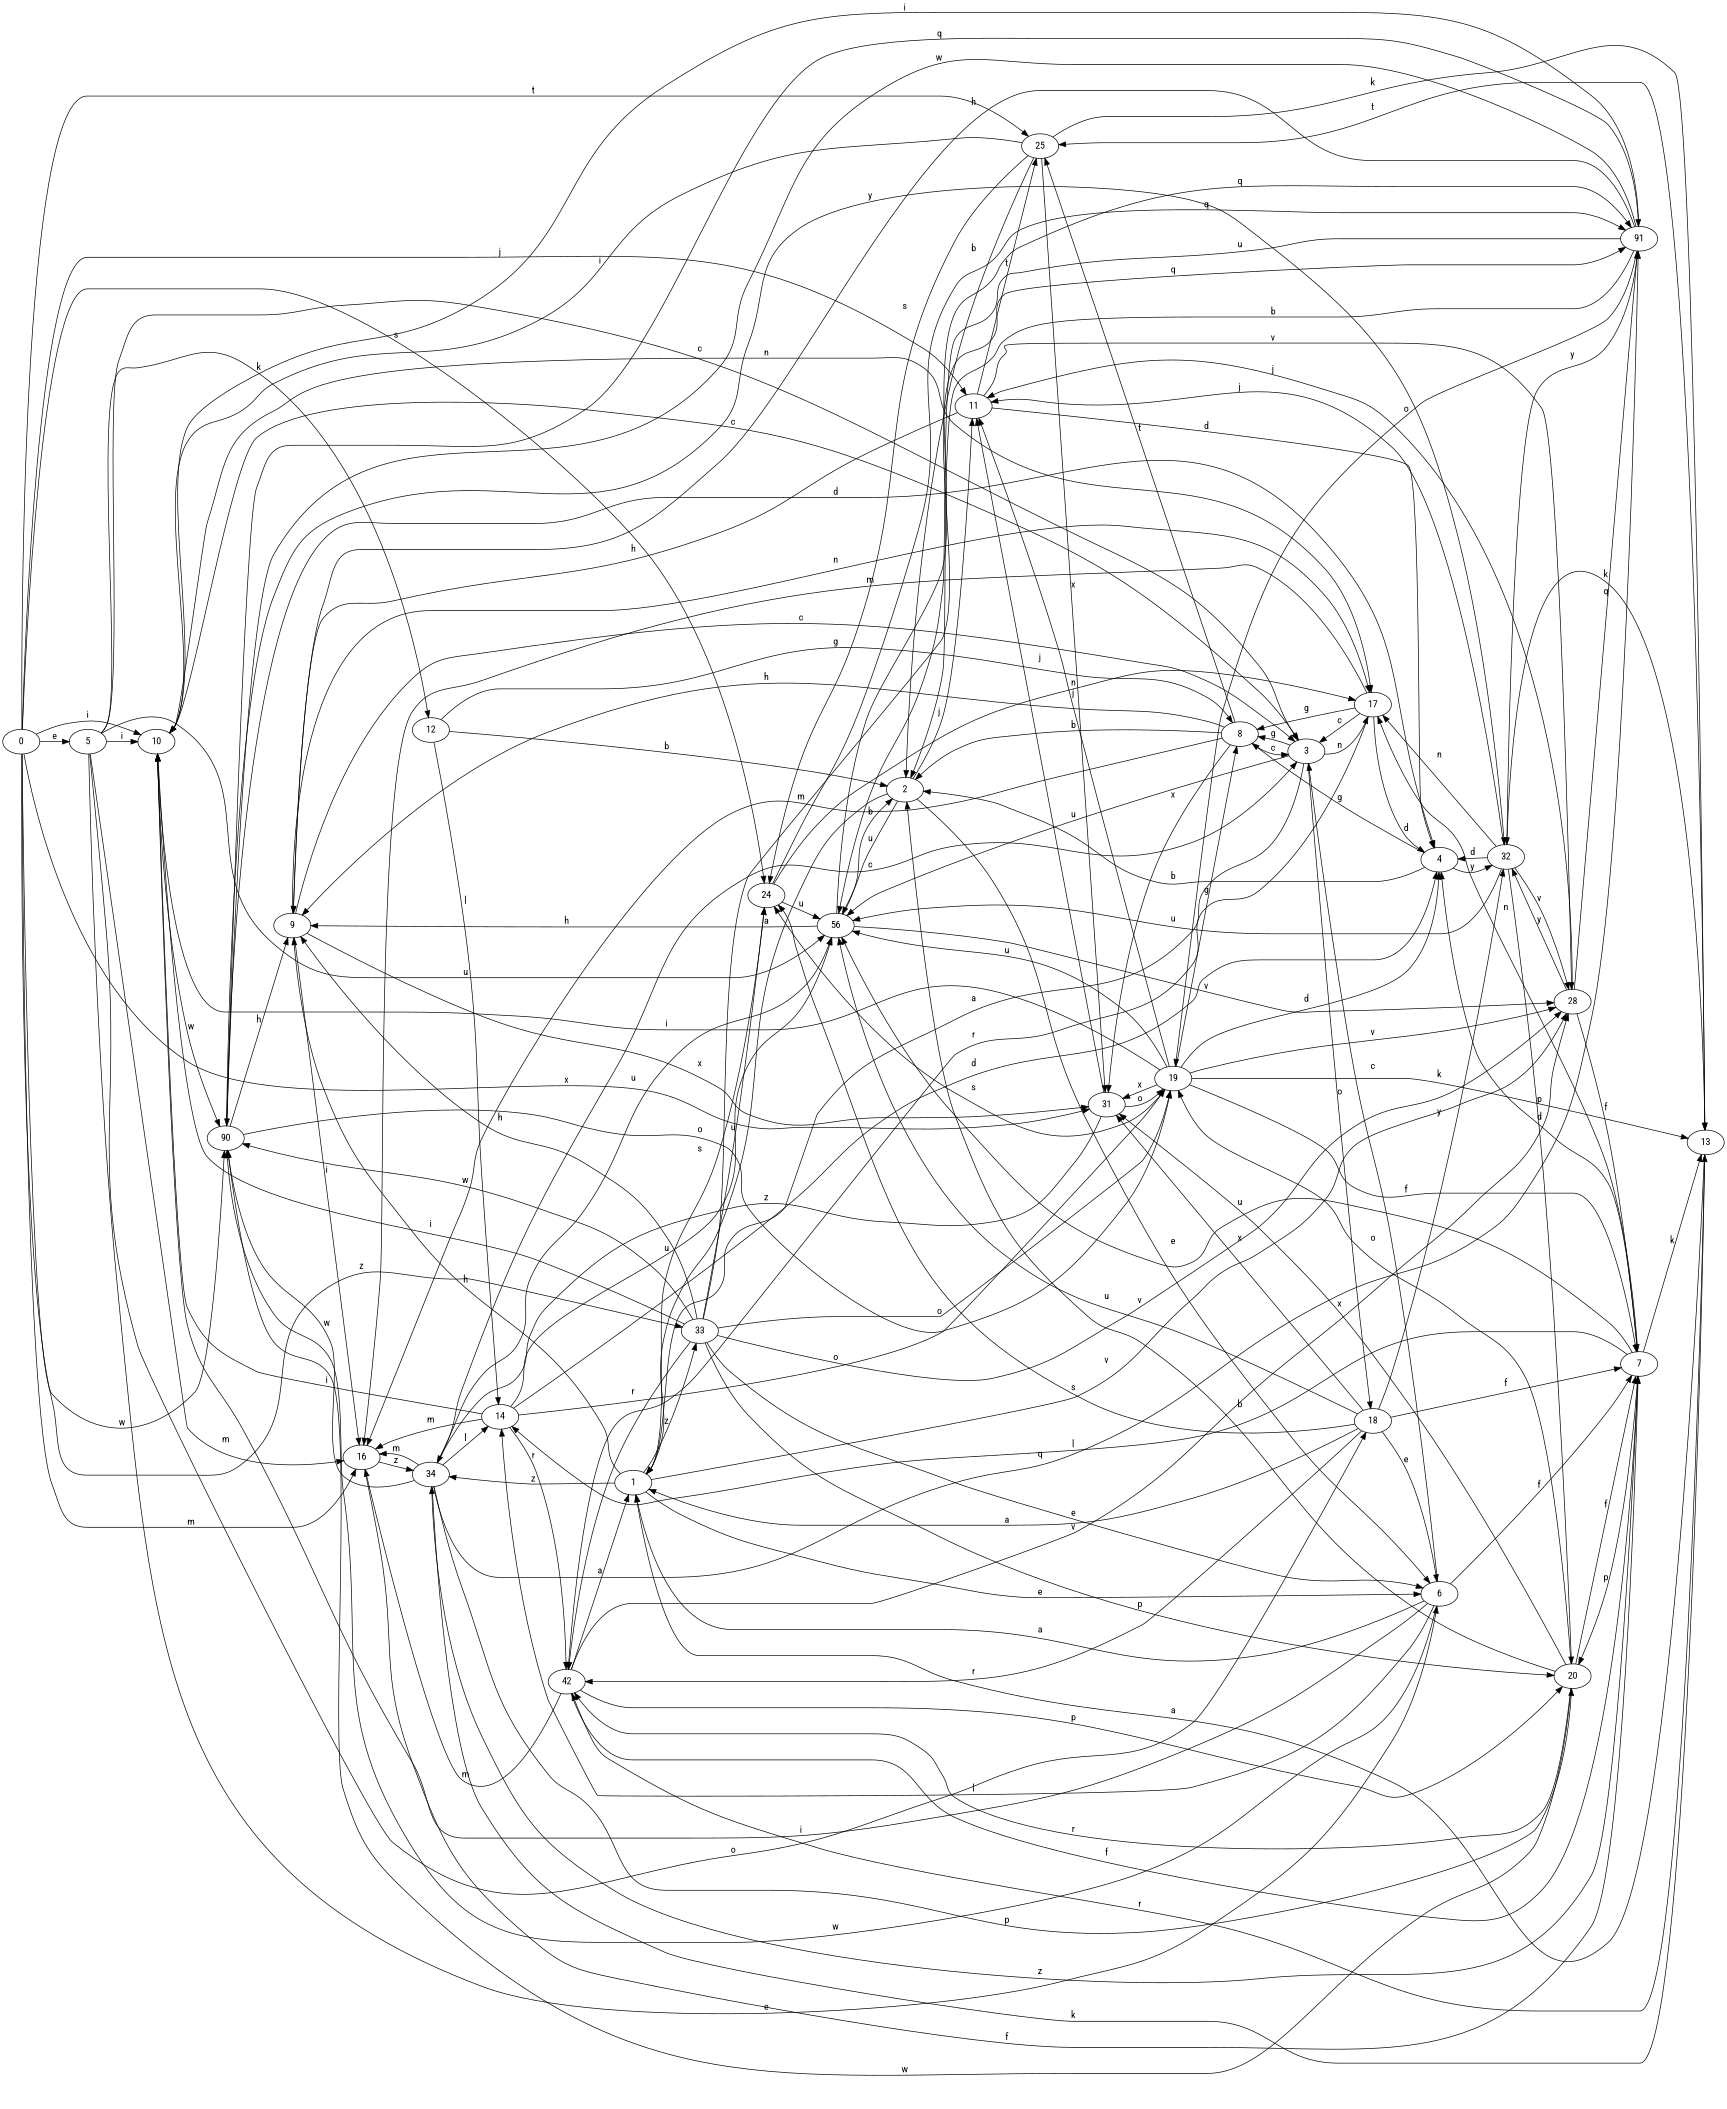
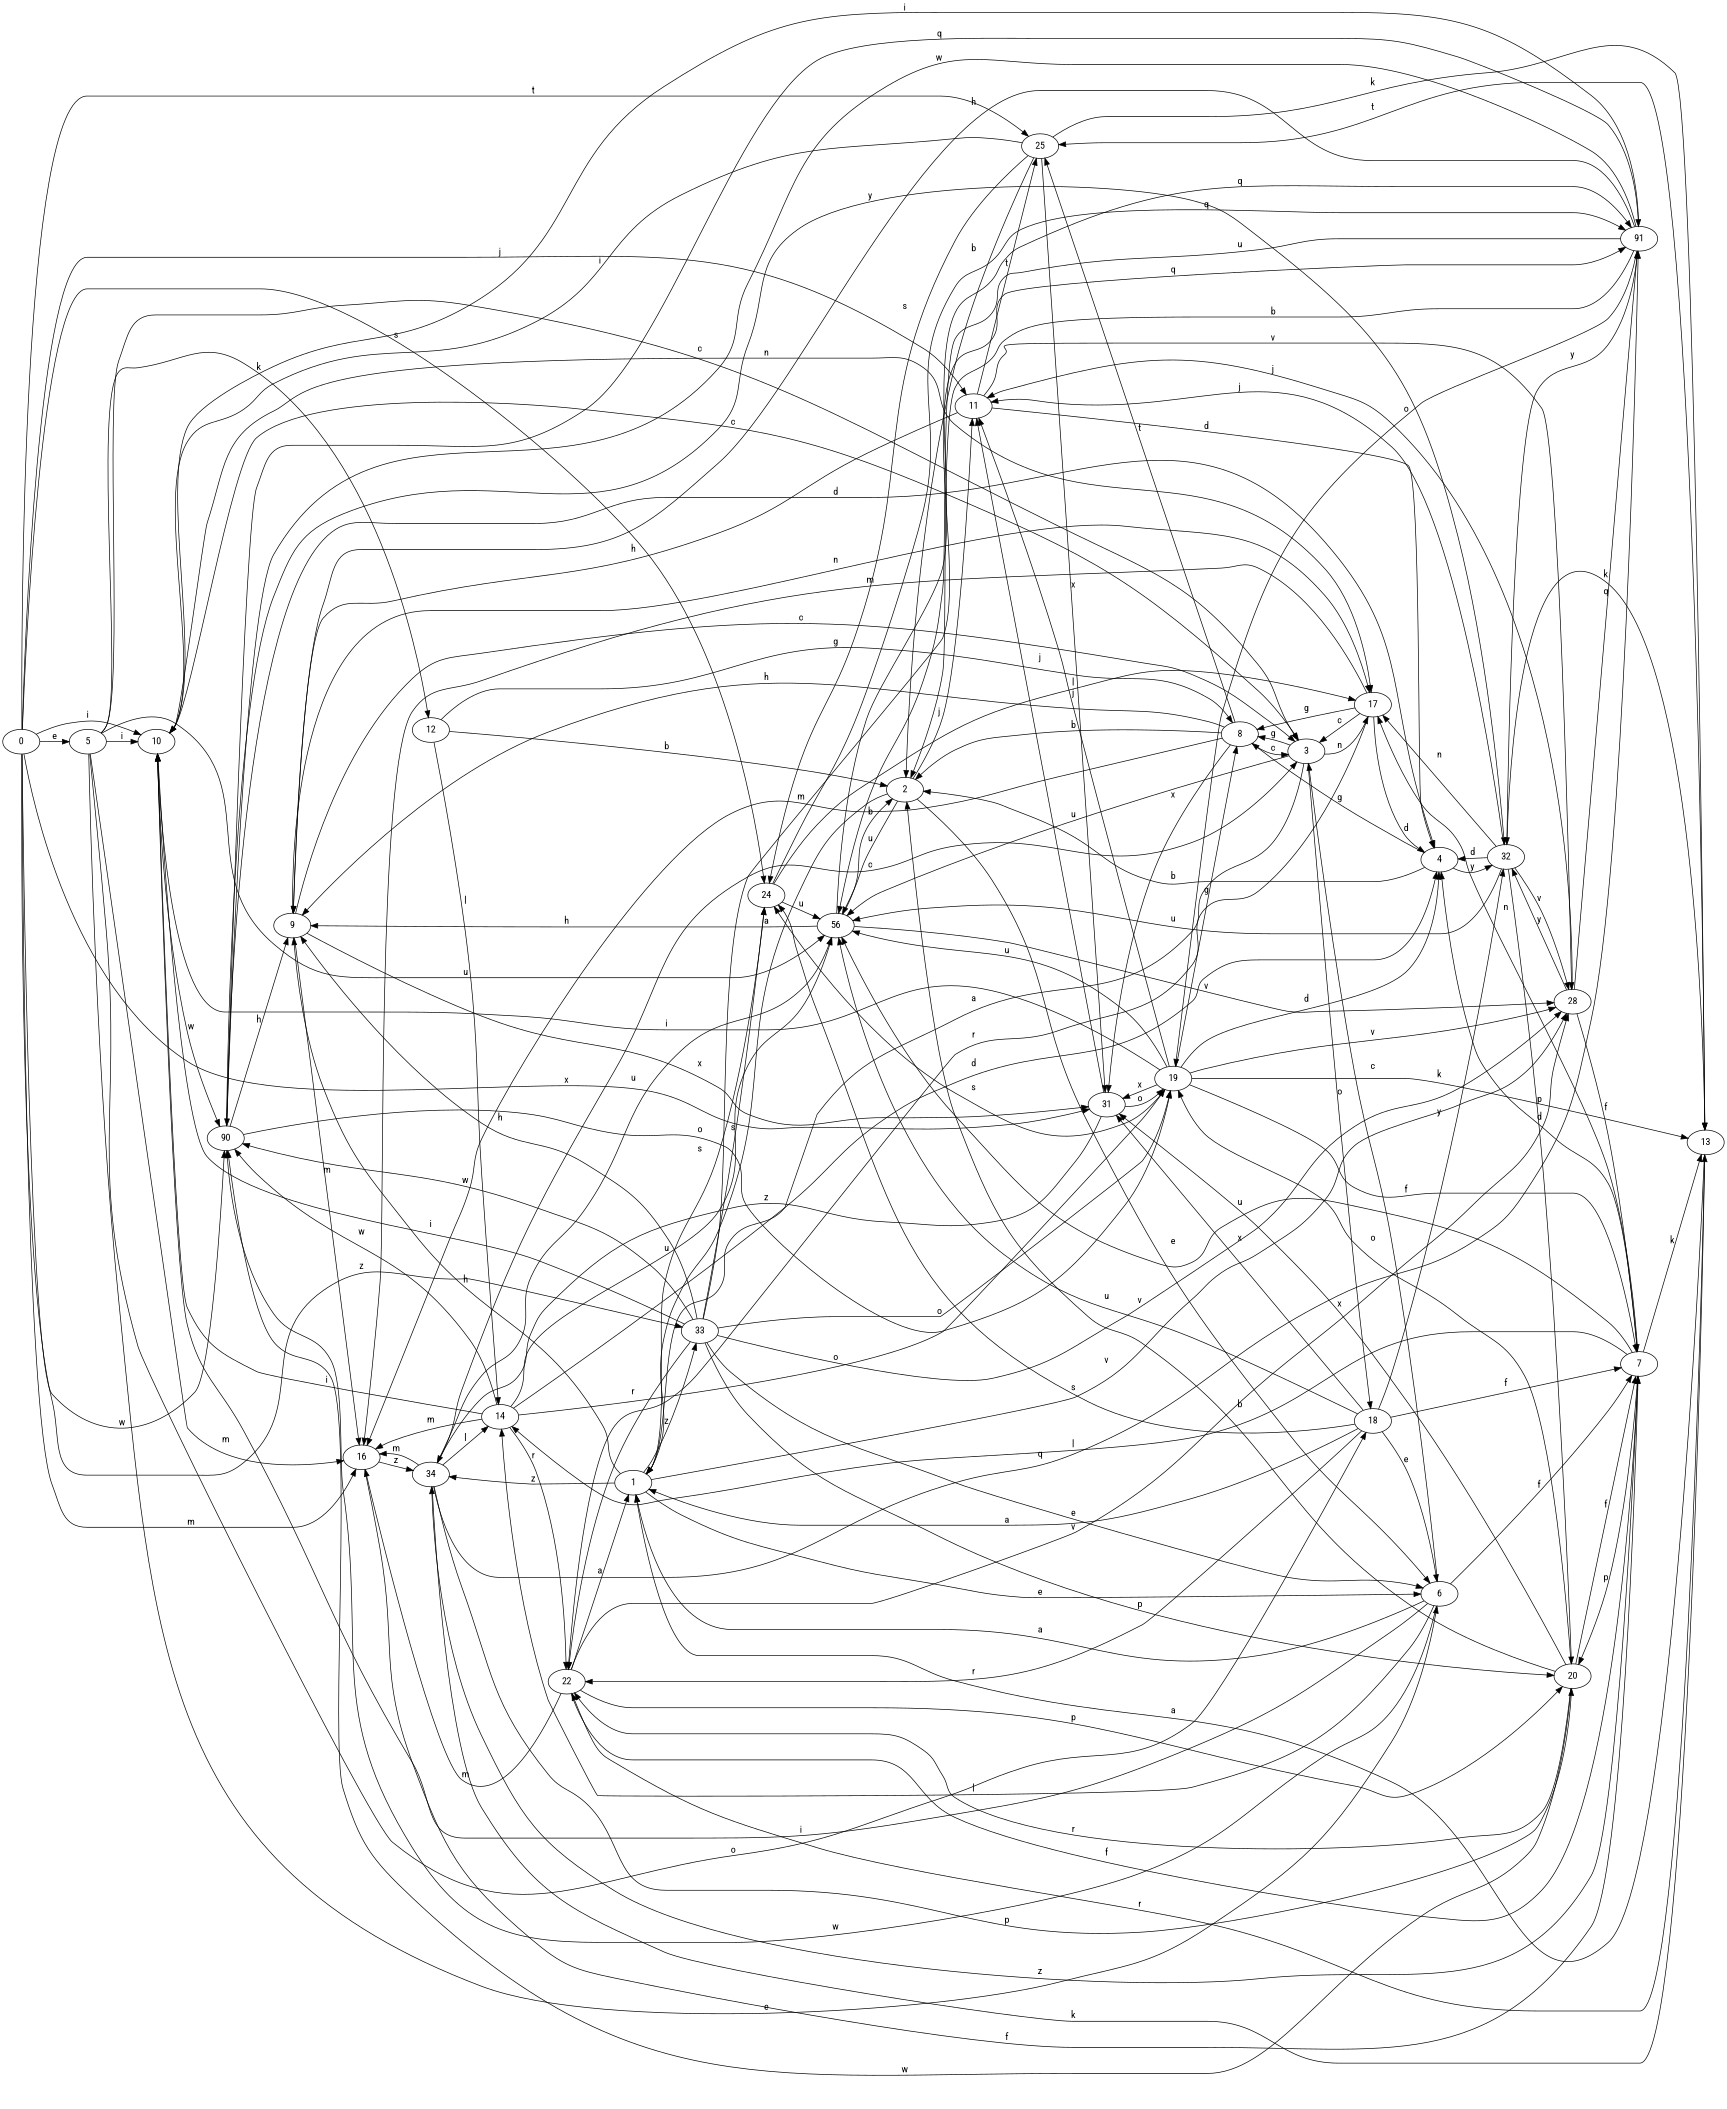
edge "24" -> "17": label "n" -> "l"
edge "33" -> "24": label "u" -> "s"
edge "9" -> "16": label "i" -> "m"
edge "34" -> "90": now "14" -> "90"
node "42": label "42" -> "22"
